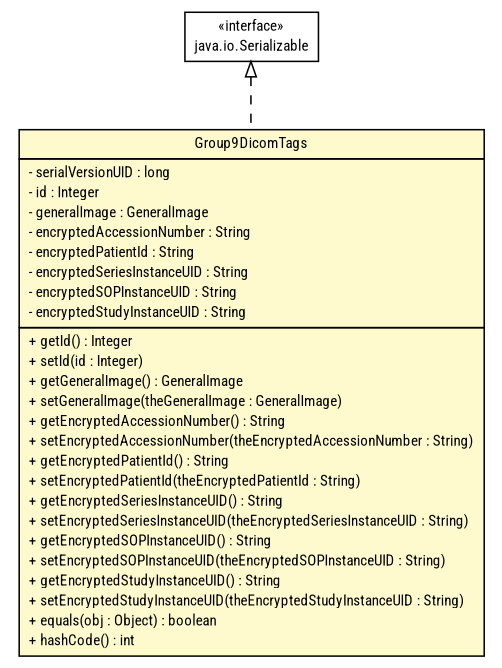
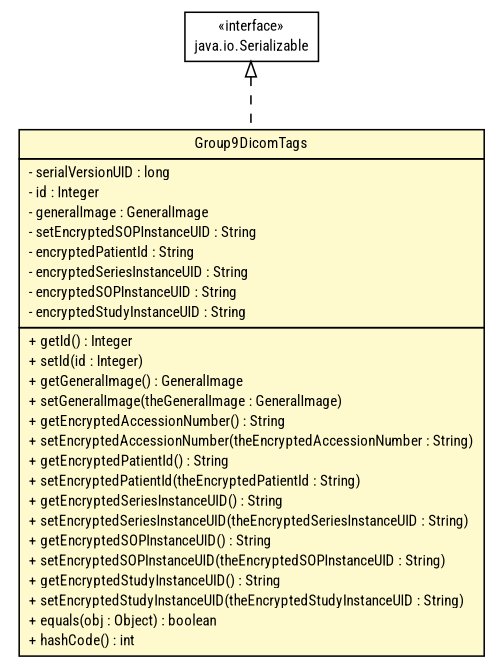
node "Group9DicomTags": text "- encryptedAccessionNumber : String" -> "- setEncryptedSOPInstanceUID : String"
